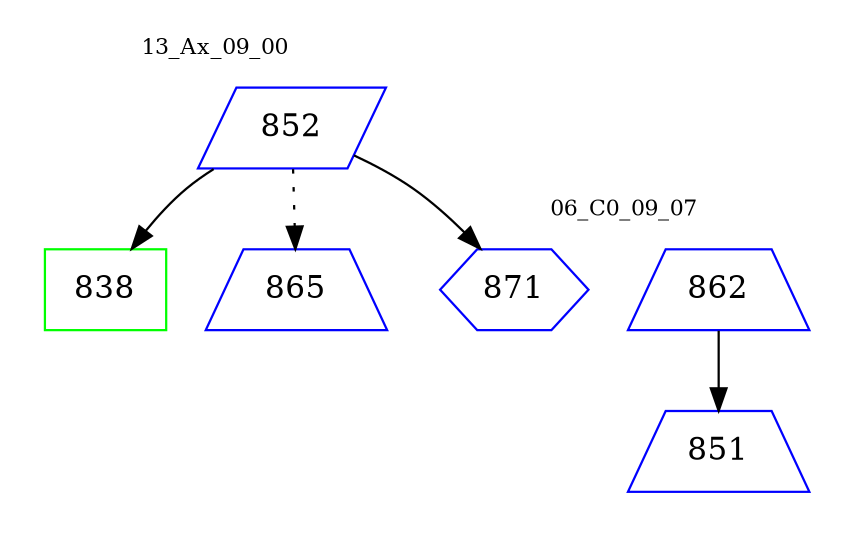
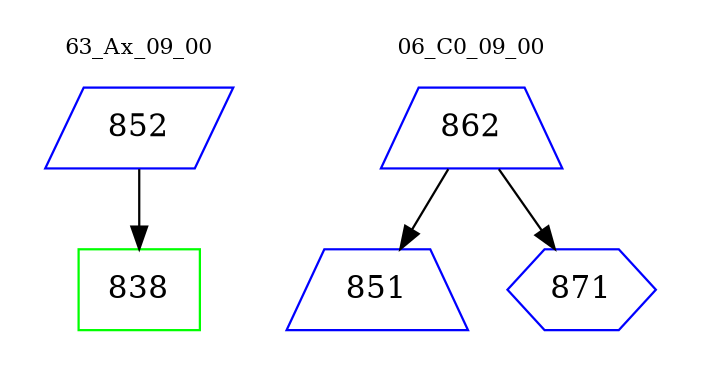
cluster "13_Ax_09_00": label "13_Ax_09_00" -> "63_Ax_09_00"
edge "852" -> "871": now "862" -> "871"
cluster "06_C0_09_07": label "06_C0_09_07" -> "06_C0_09_00"
node "865": removed
